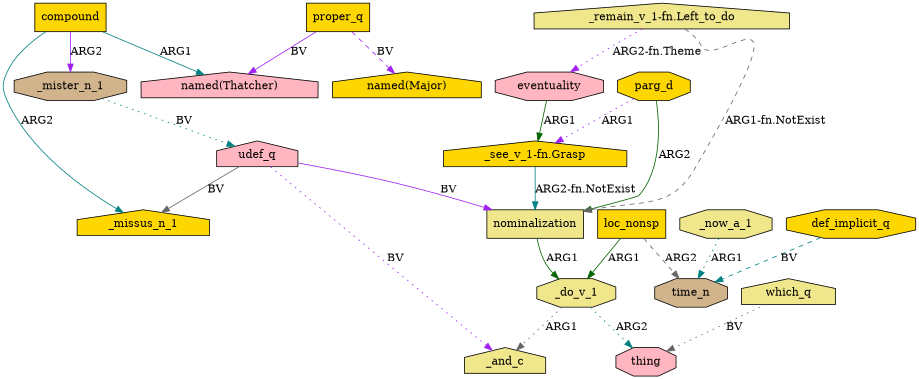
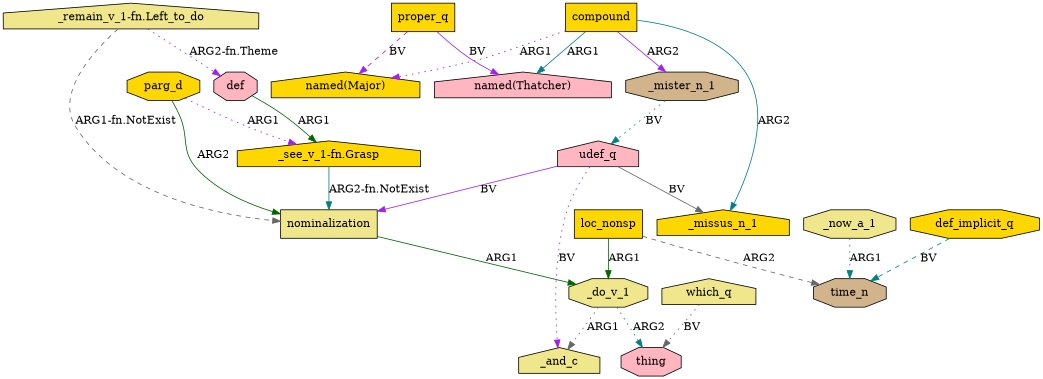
edge "compound" -> "named(Major)": added, label "ARG1"
node "eventuality": label "eventuality" -> "def"
